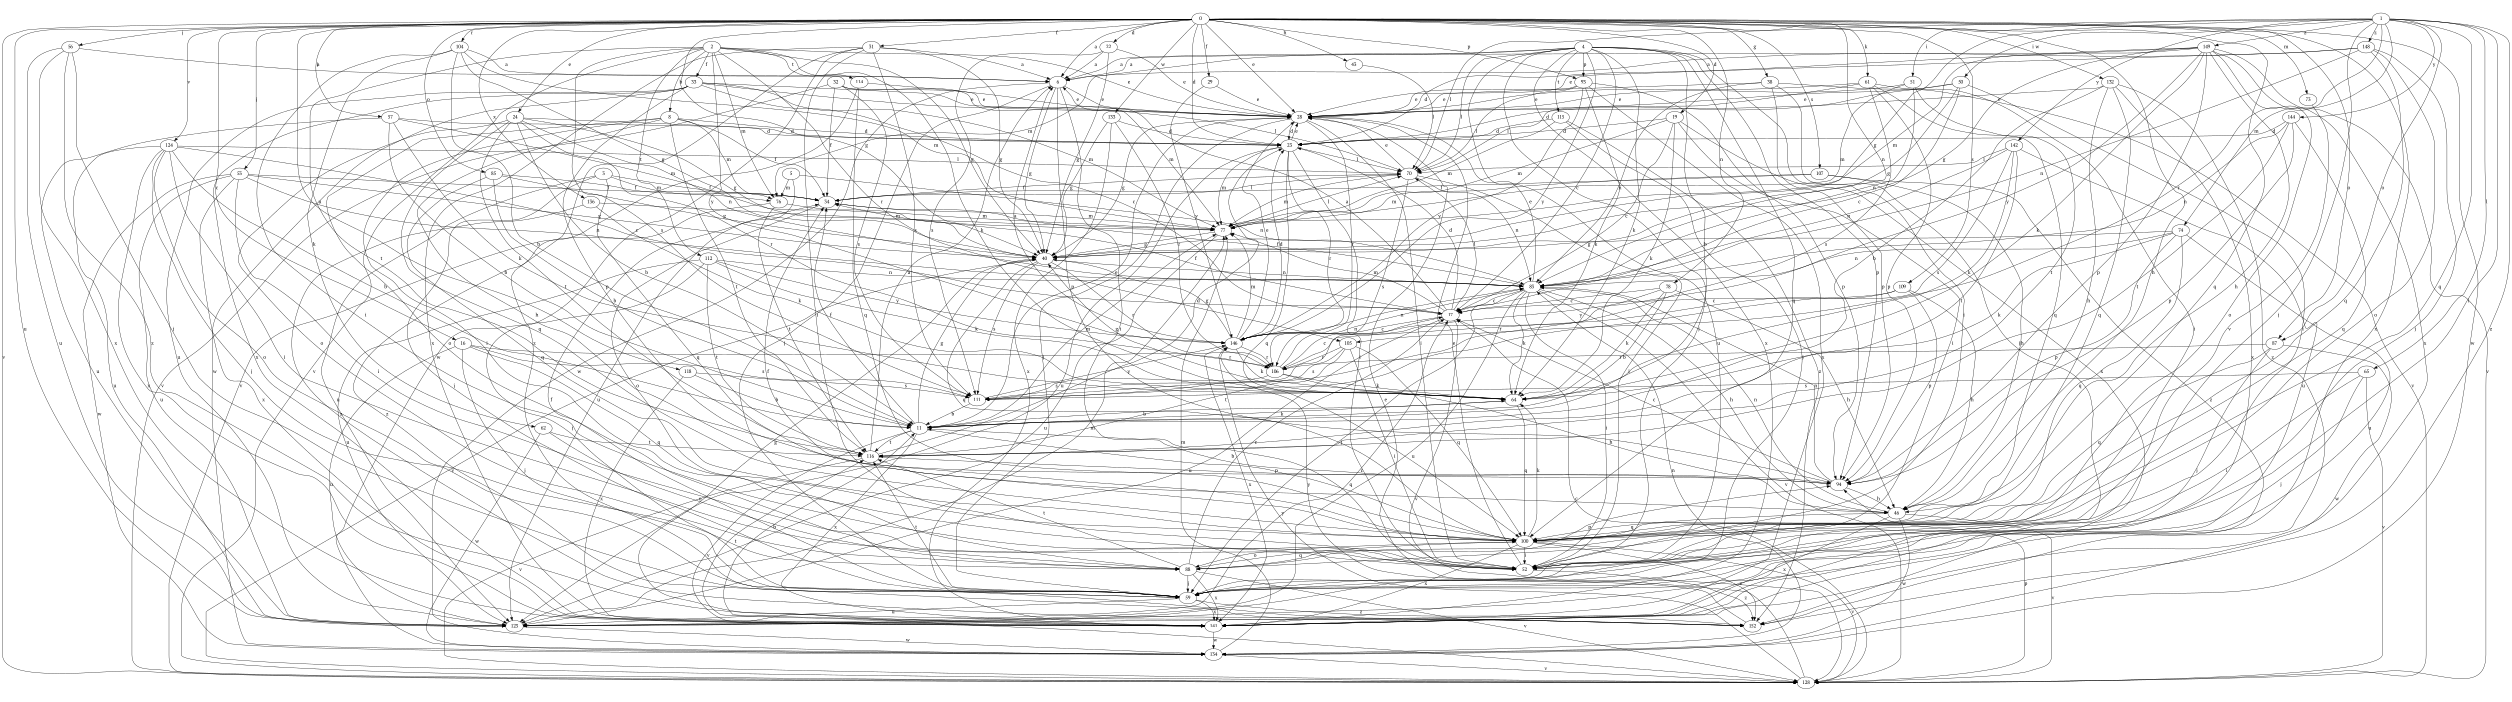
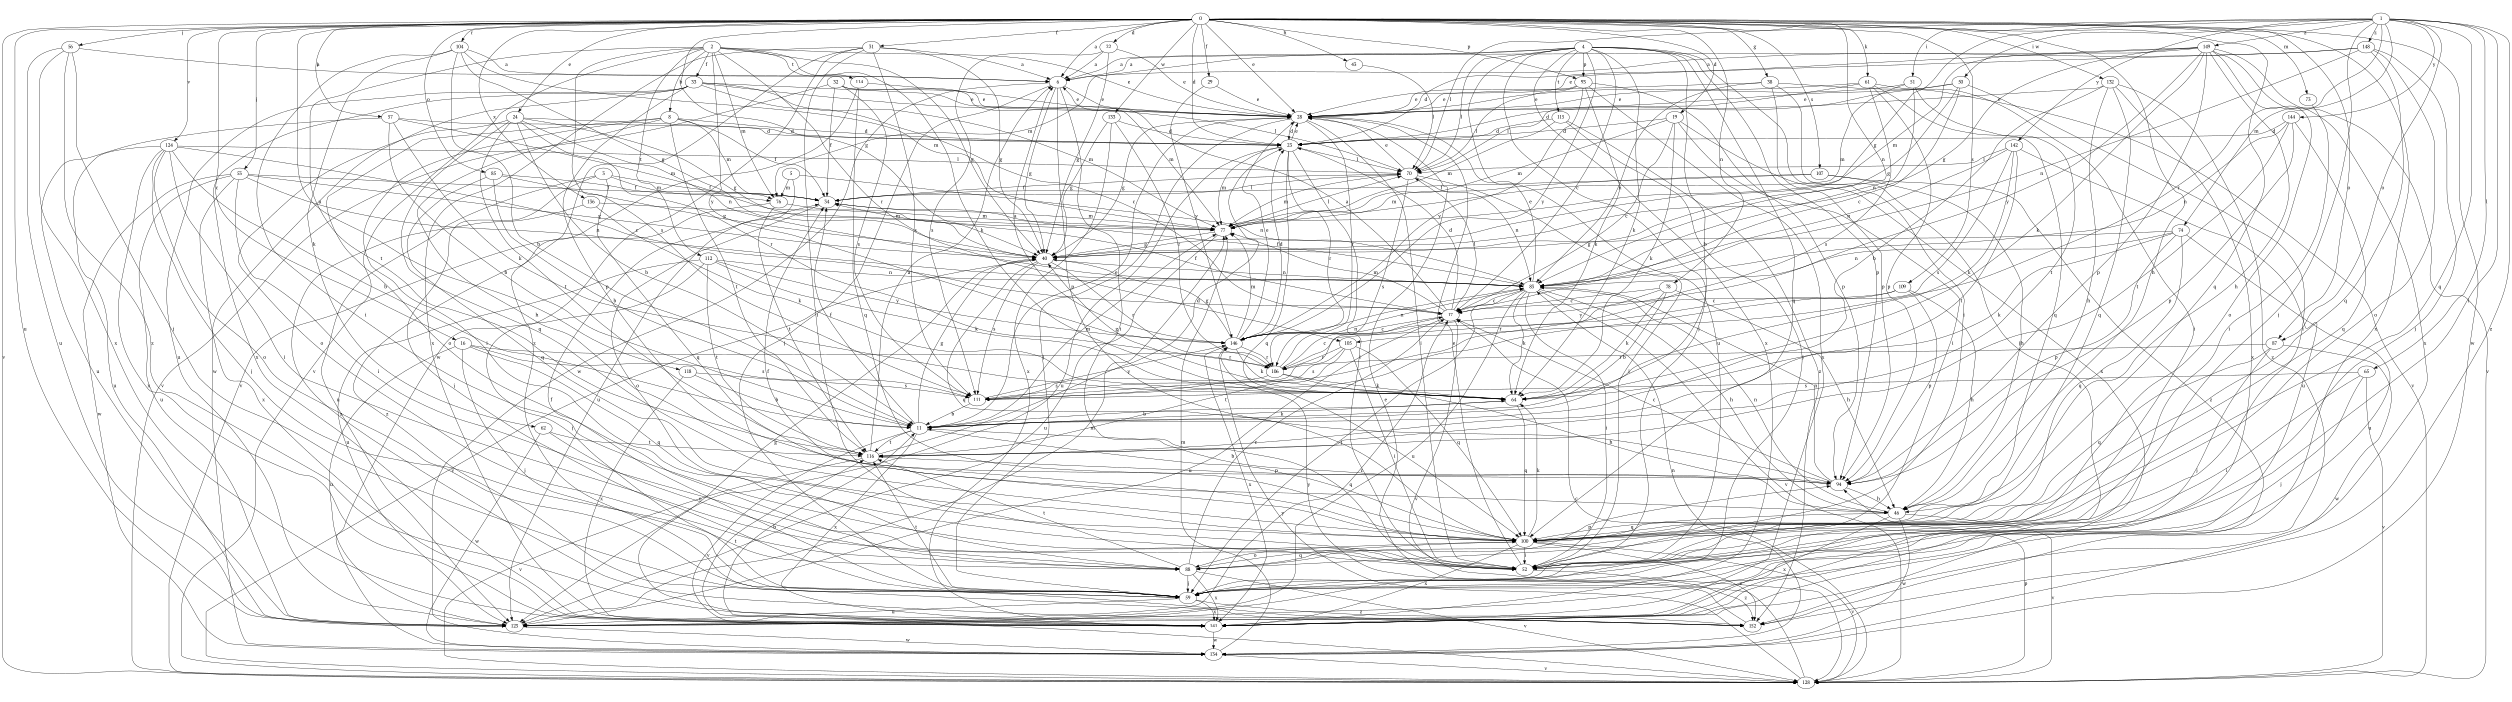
edge "73" -> "52": label "v" -> "i"
